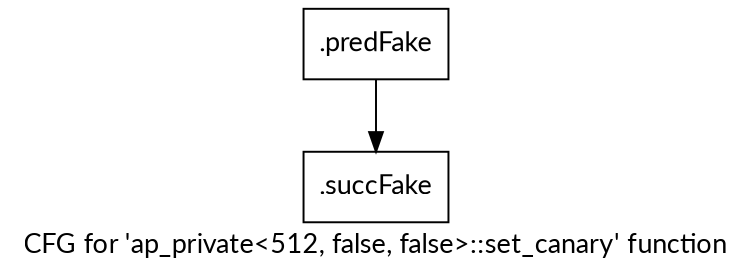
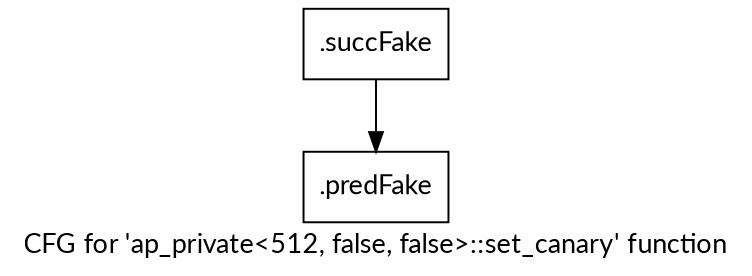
edge ".predFake" -> ".succFake": reversed
